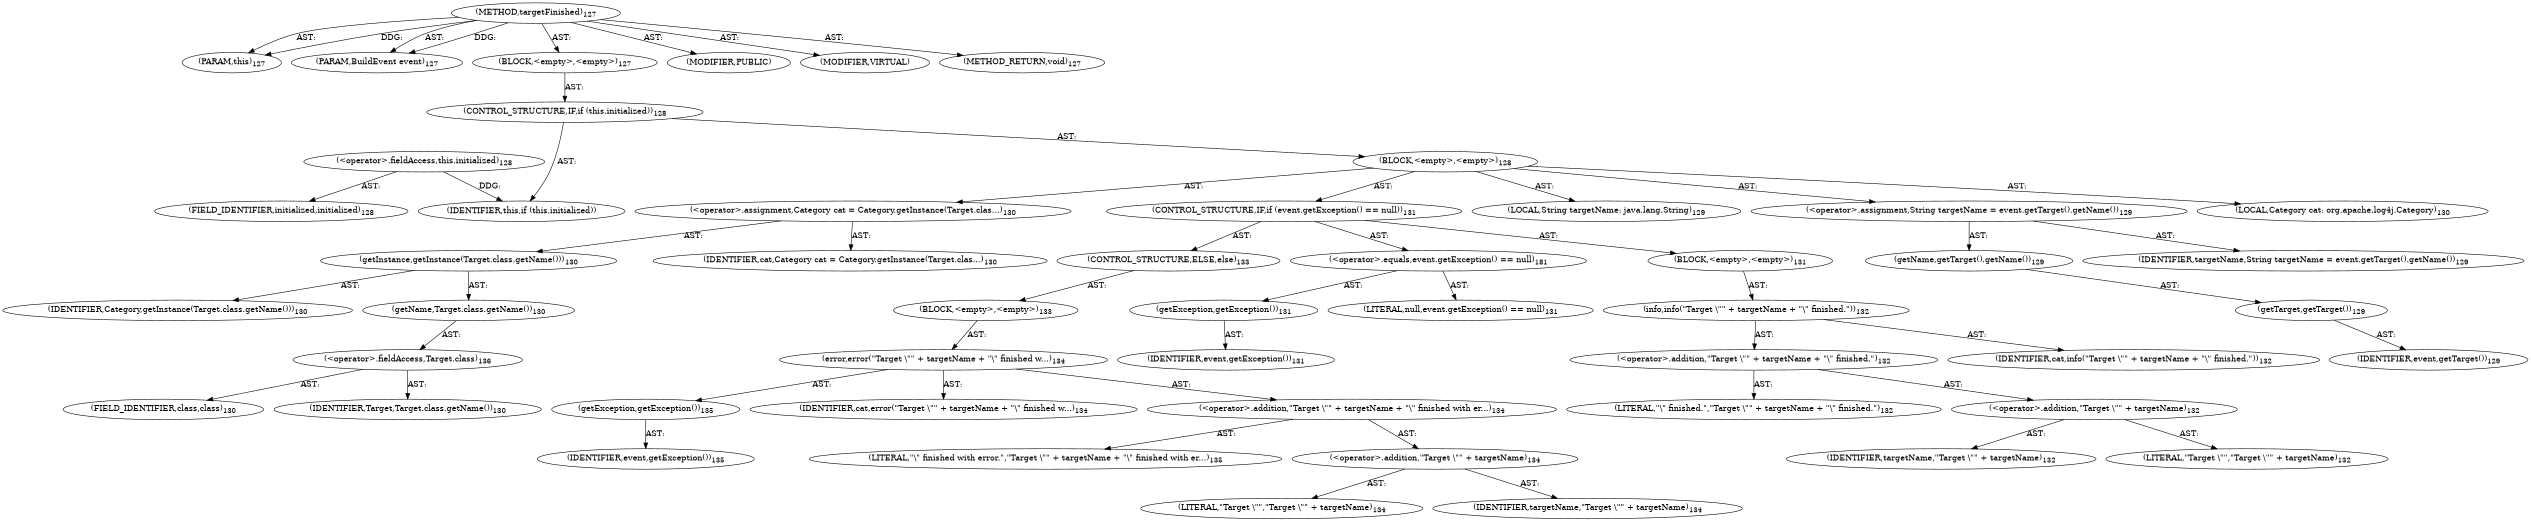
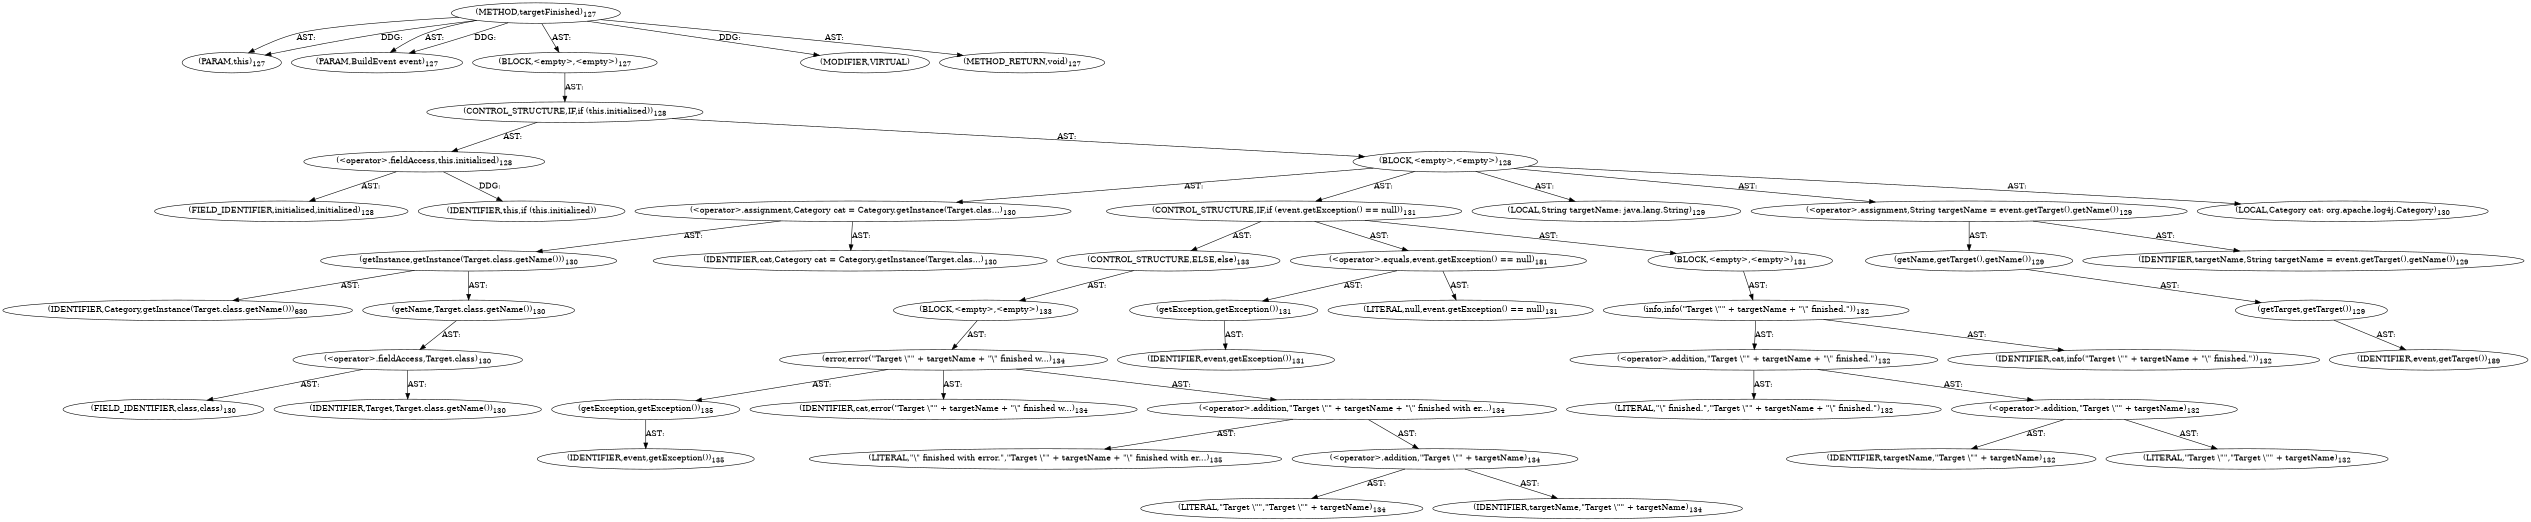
edge "(METHOD,targetFinished)" -> "(MODIFIER,VIRTUAL)": label "AST: " -> "DDG: "
node "(MODIFIER,PUBLIC)": removed
edge "(CONTROL_STRUCTURE,IF,if (this.initialized))" -> "(IDENTIFIER,this,if (this.initialized))": now "(CONTROL_STRUCTURE,IF,if (this.initialized))" -> "(<operator>.fieldAccess,this.initialized)"
node "(IDENTIFIER,Category,getInstance(Target.class.getName()))": text "130" -> "630"
node "(<operator>.fieldAccess,Target.class)": text "136" -> "130"
node "(IDENTIFIER,event,getTarget())": text "129" -> "189"
